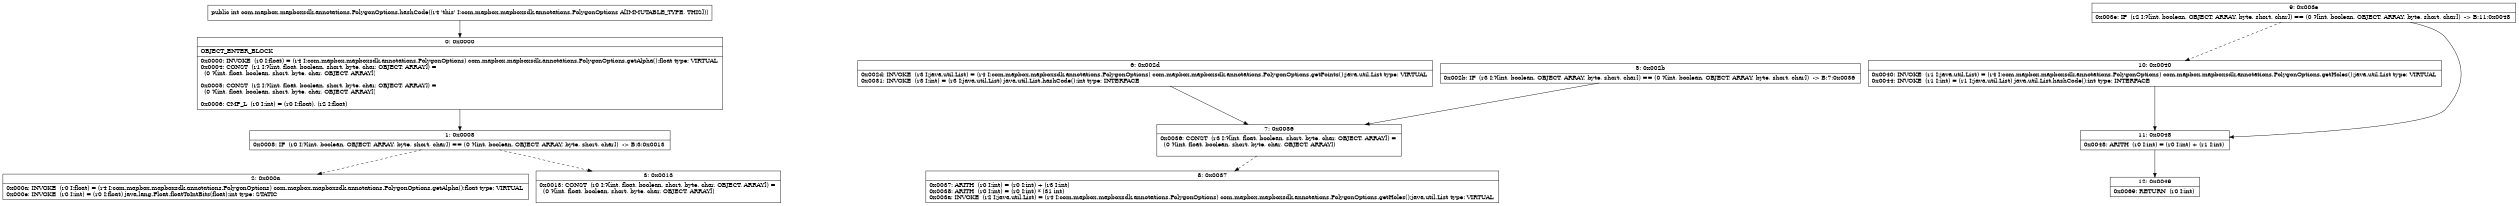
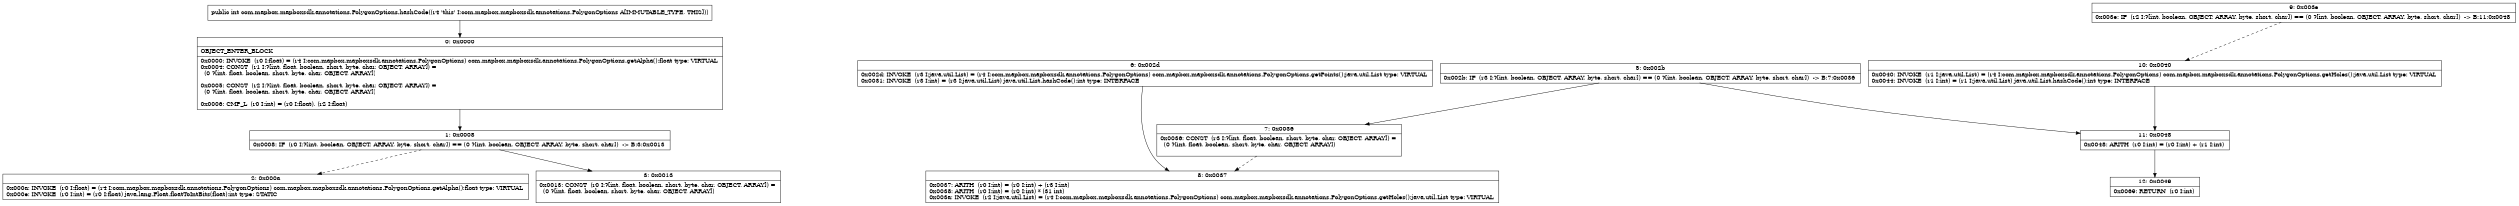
edge "6: 0x002d" -> "7: 0x0036": now "6: 0x002d" -> "8: 0x0037"
edge "9: 0x003e" -> "11: 0x0048": now "5: 0x002b" -> "11: 0x0048"
edge "1: 0x0008" -> "3: 0x0013": style dashed -> solid
